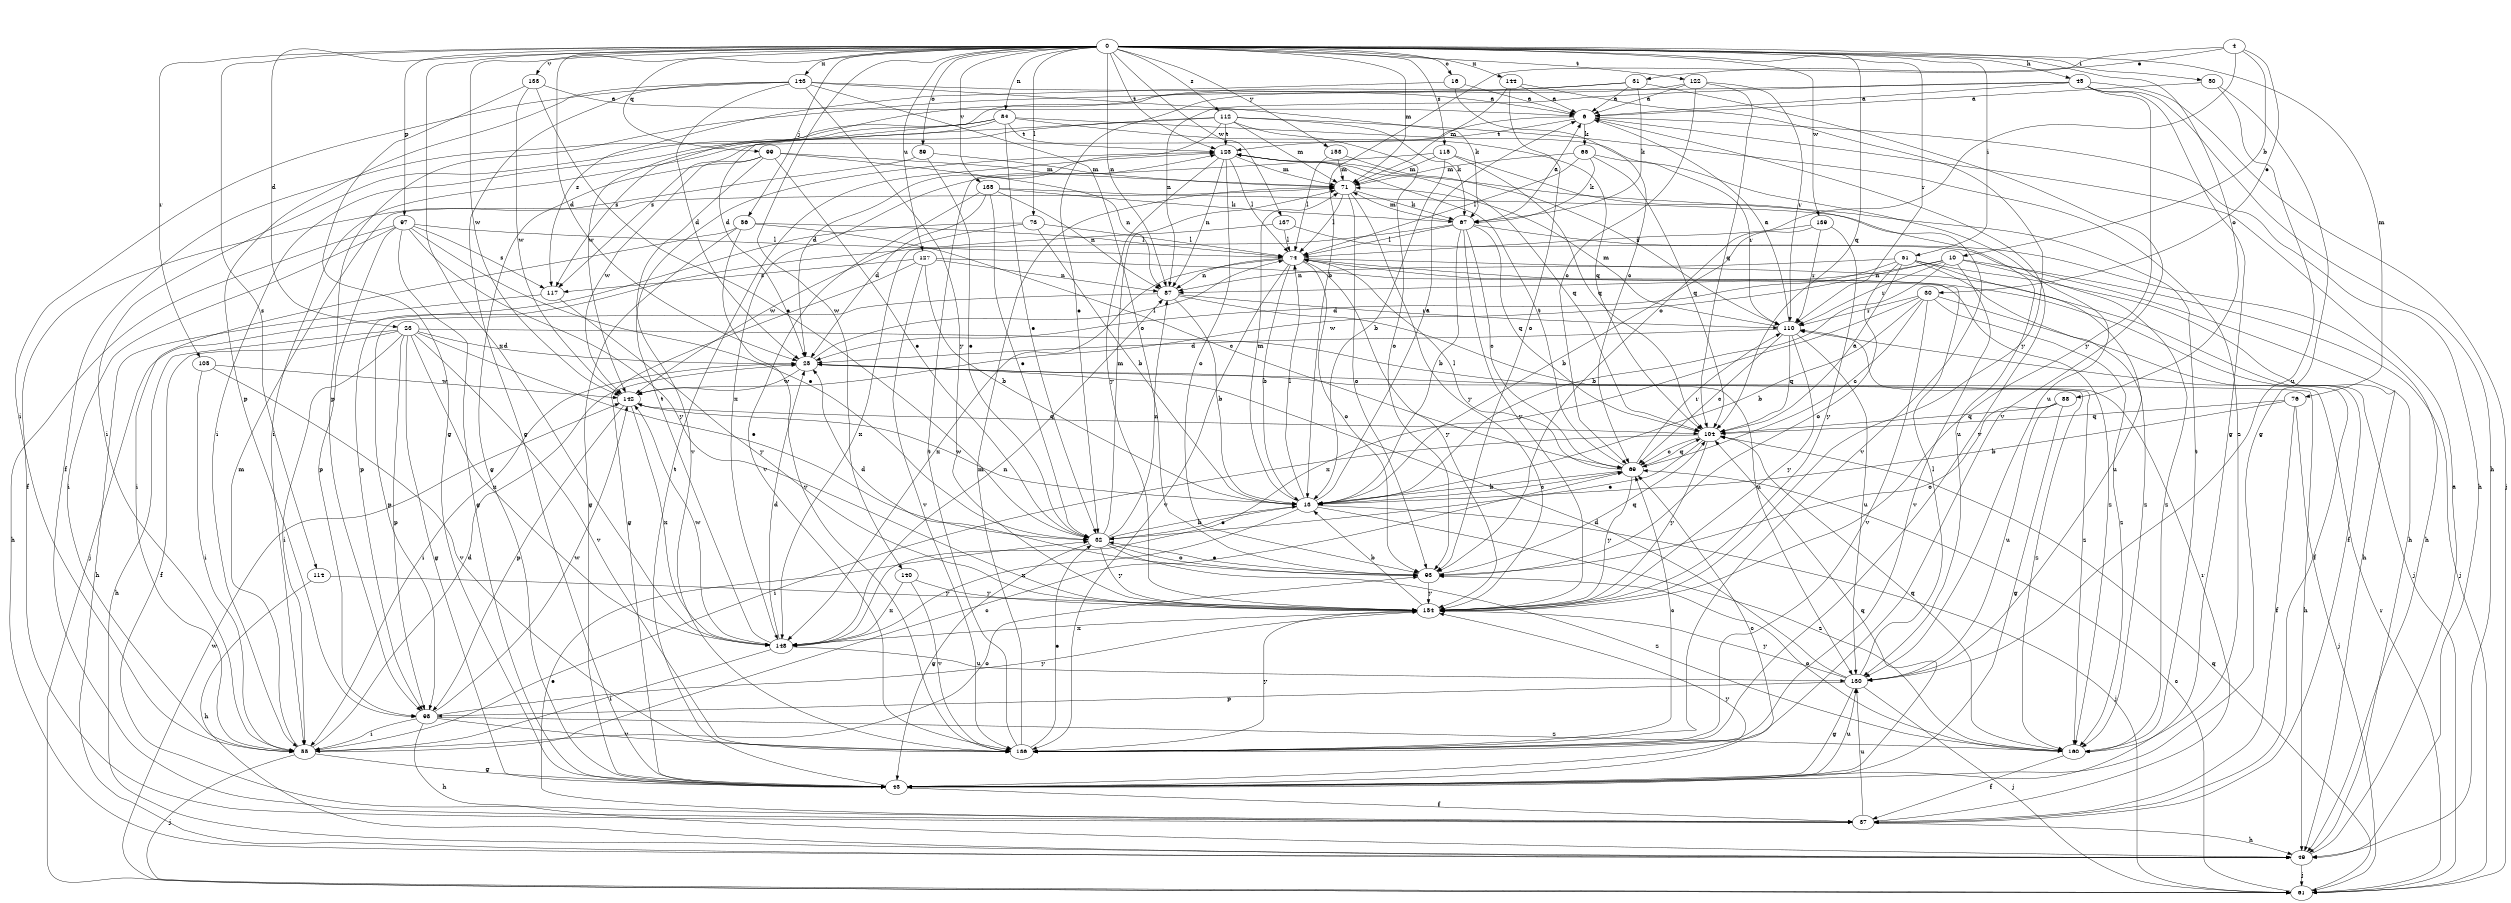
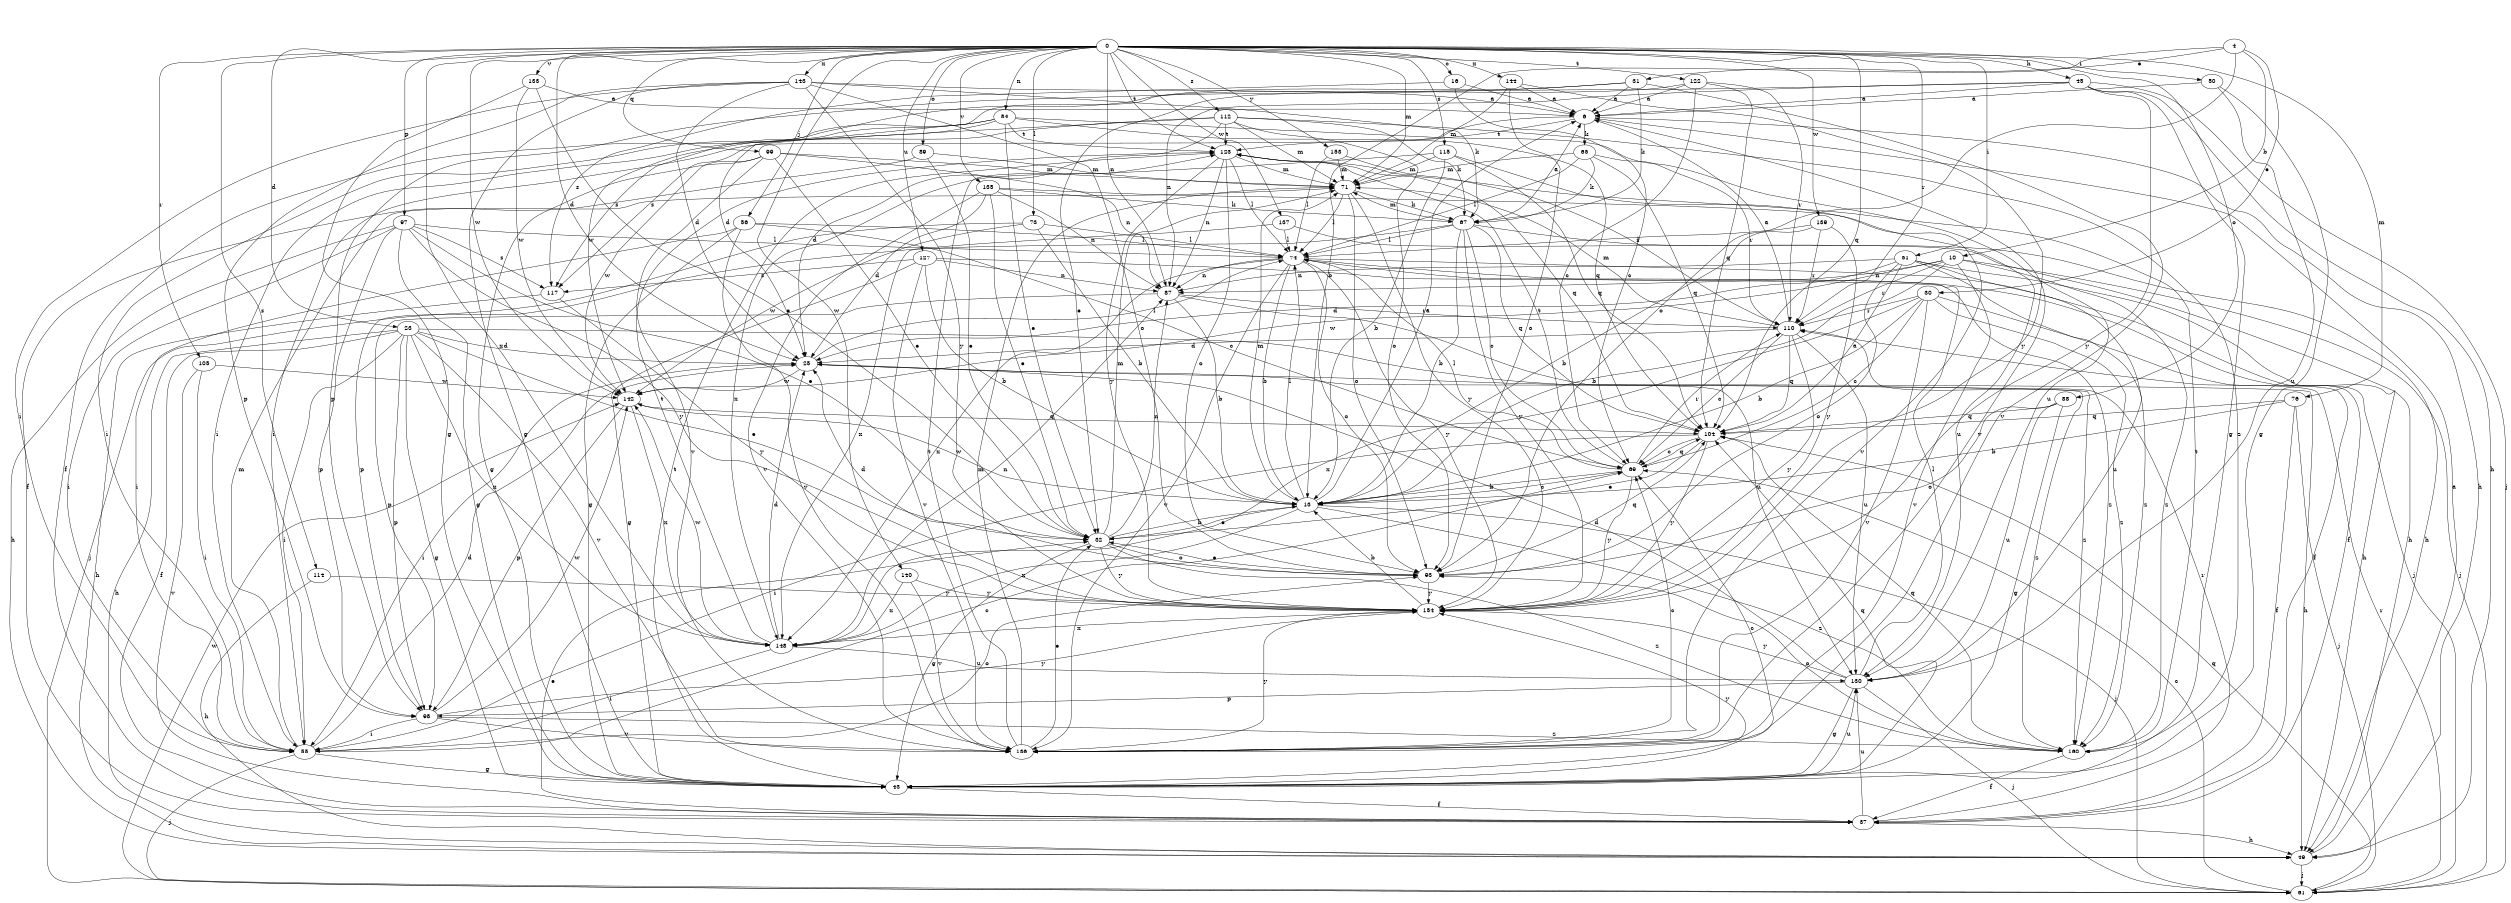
edge "105" -> "136": now "105" -> "37"
edge "98" -> "49": removed, label "h"
